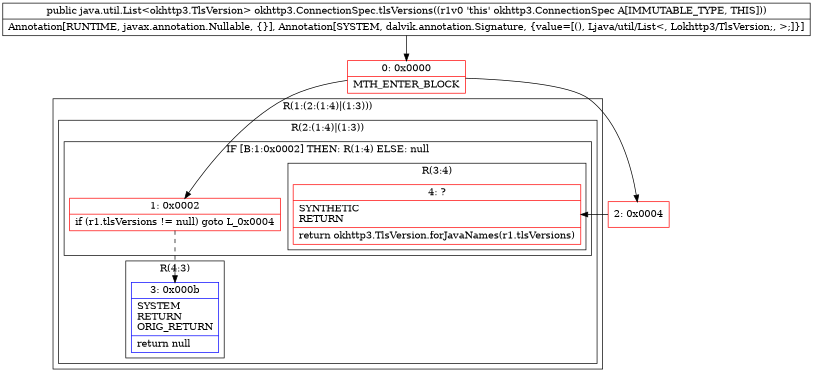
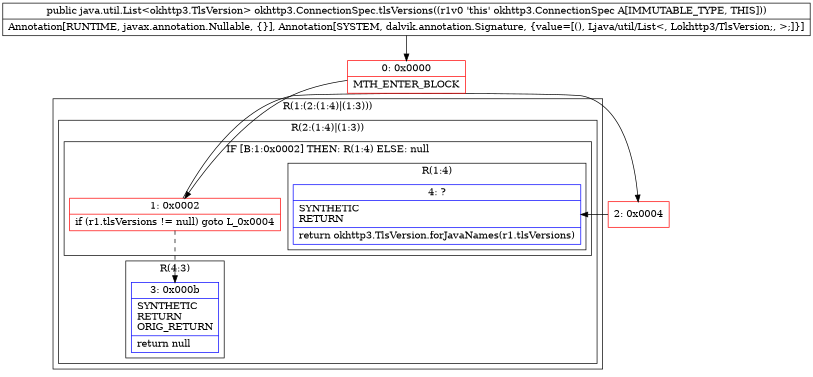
edge "0: 0x0000" -> "2: 0x0004": now "1: 0x0002" -> "2: 0x0004"
cluster "R(3:4)": label "R(3:4)" -> "R(1:4)"
node "4: ?": color red -> blue
node "3: 0x000b": text "SYSTEM" -> "SYNTHETIC"
